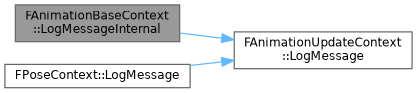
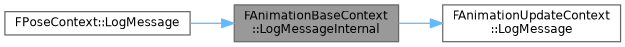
edge "FPoseContext::LogMessage" -> "FAnimationUpdateContext ::LogMessage": now "FPoseContext::LogMessage" -> "FAnimationBaseContext ::LogMessageInternal"
